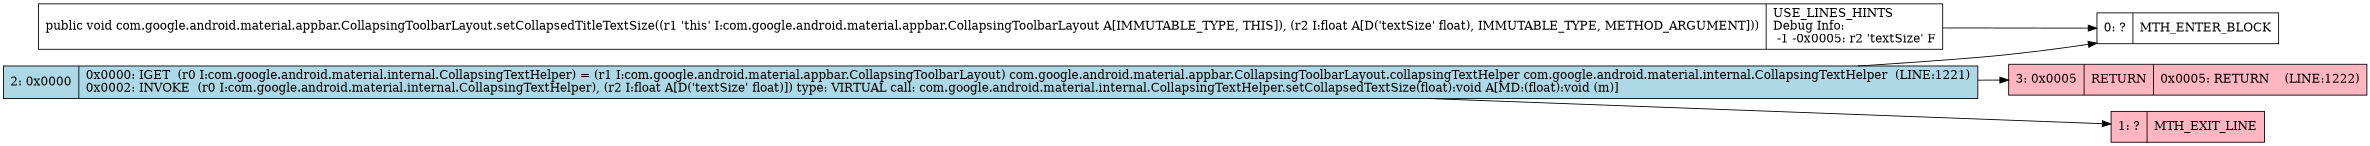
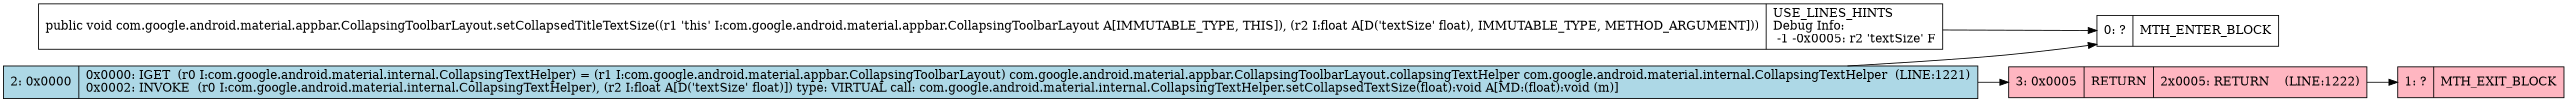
node "3: 0x0005": text "0x0005: RETURN    (LINE:1222)" -> "2x0005: RETURN    (LINE:1222)"
edge "2: 0x0000" -> "1: ?": now "3: 0x0005" -> "1: ?"
node "1: ?": text "MTH_EXIT_LINE" -> "MTH_EXIT_BLOCK"
